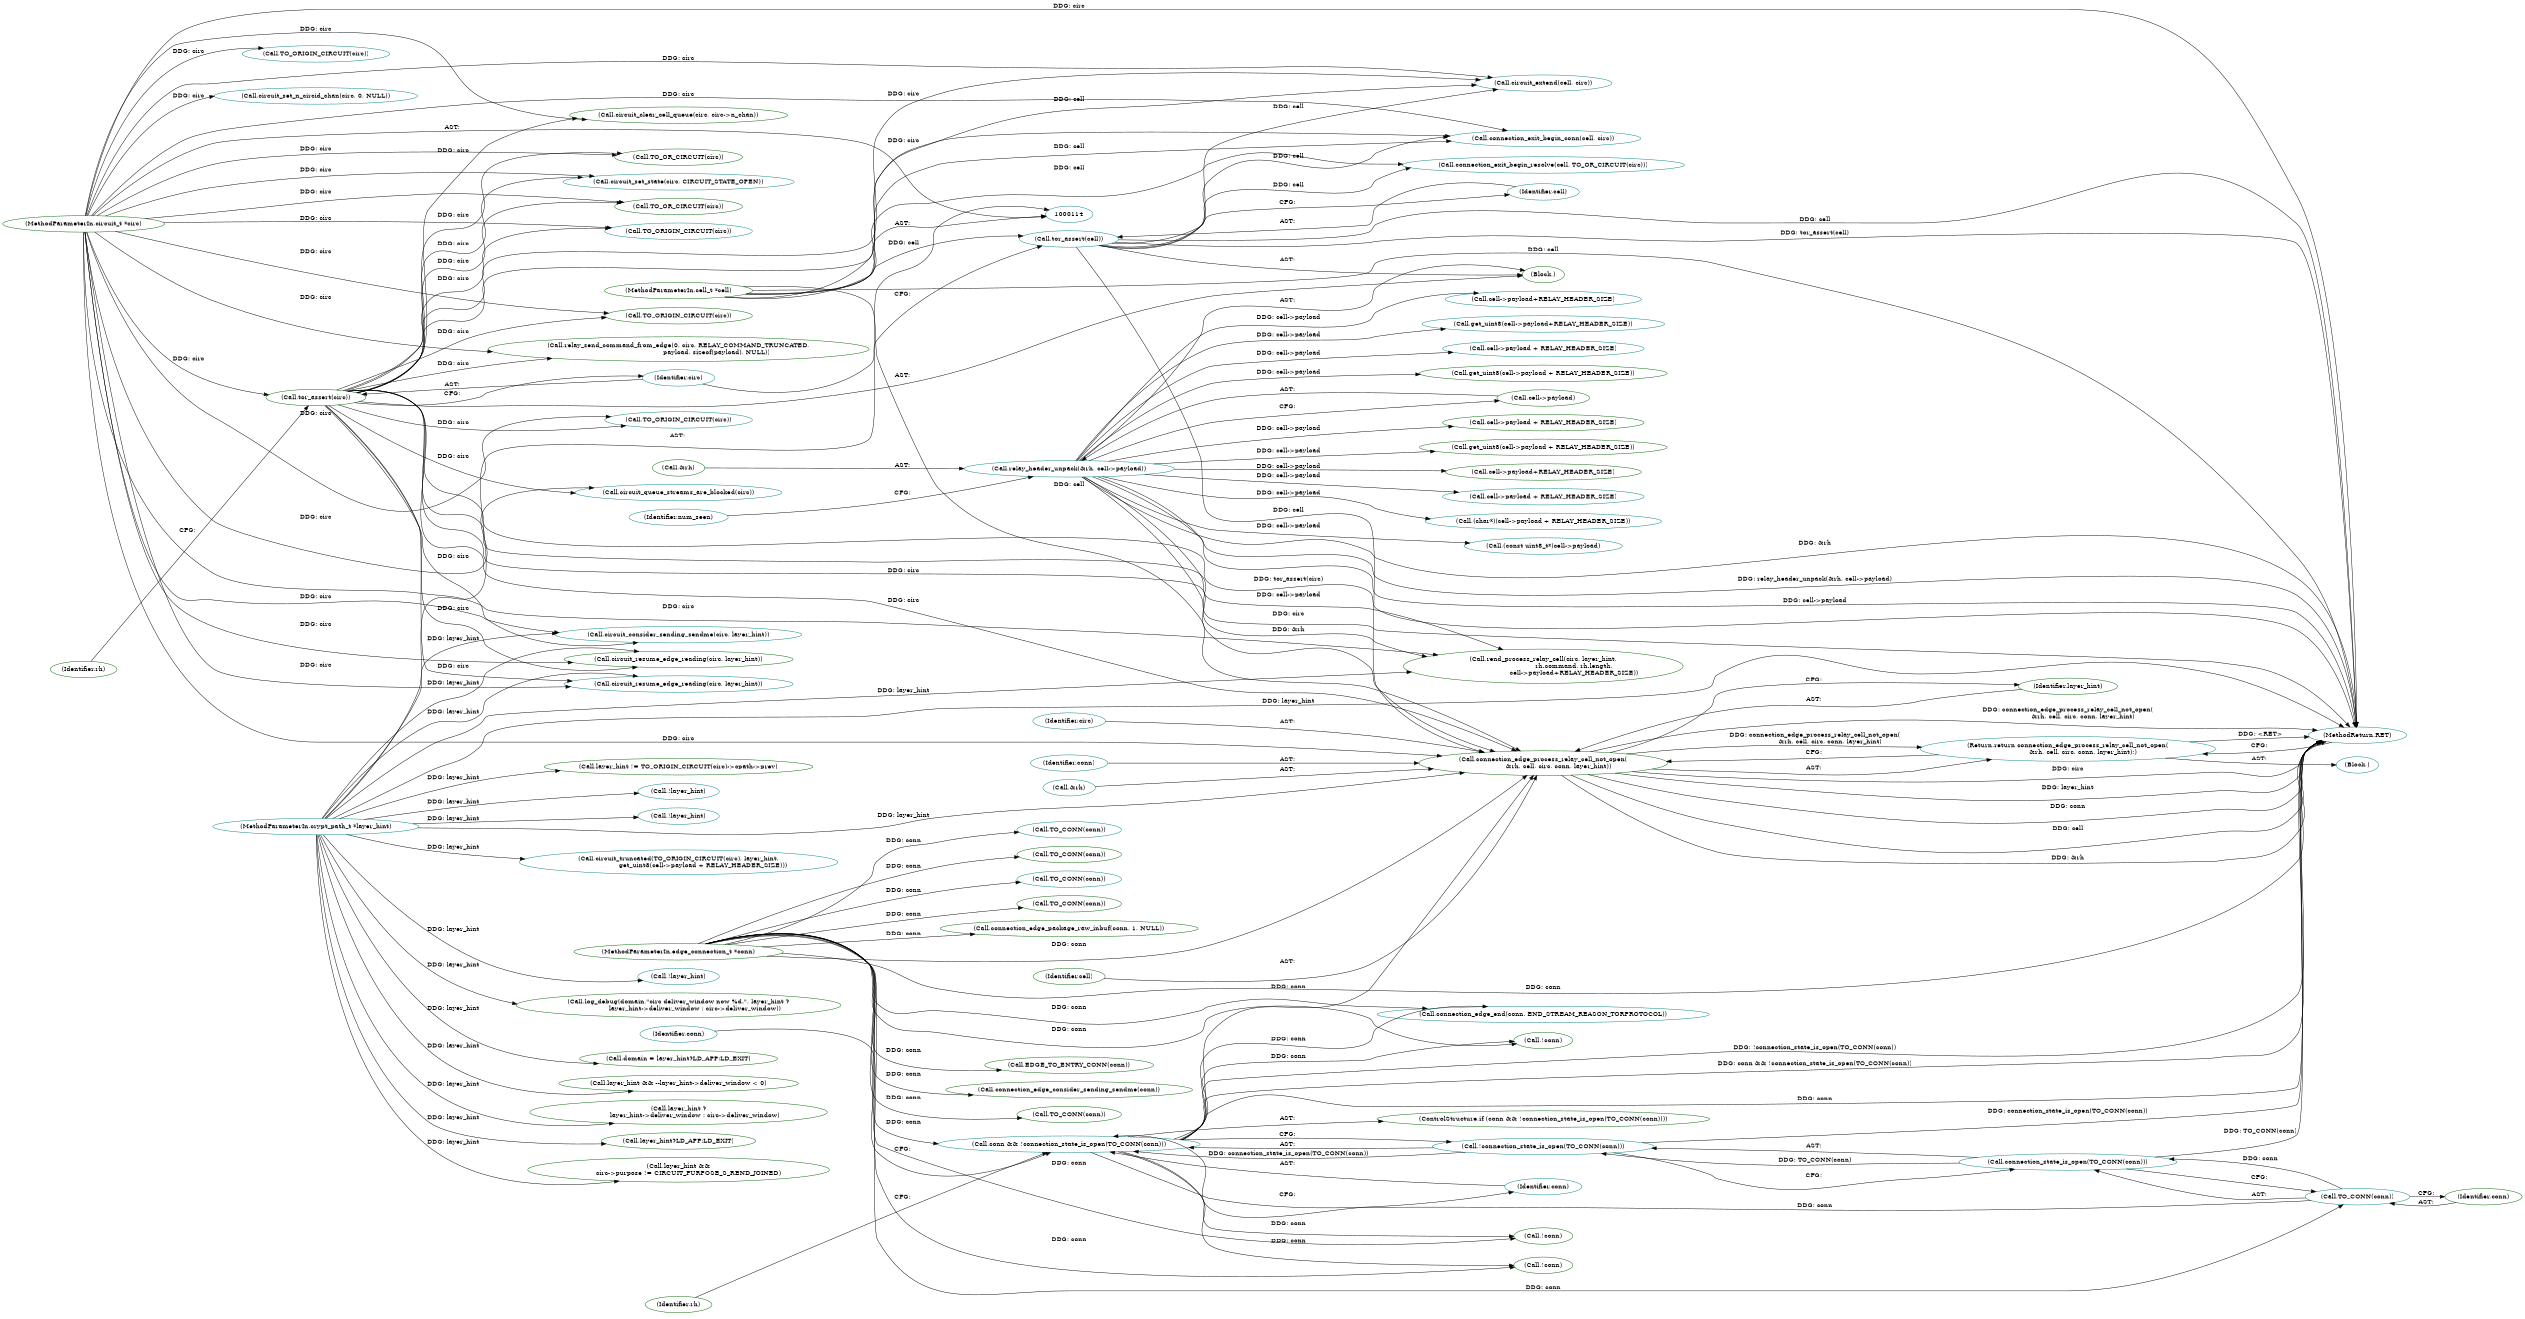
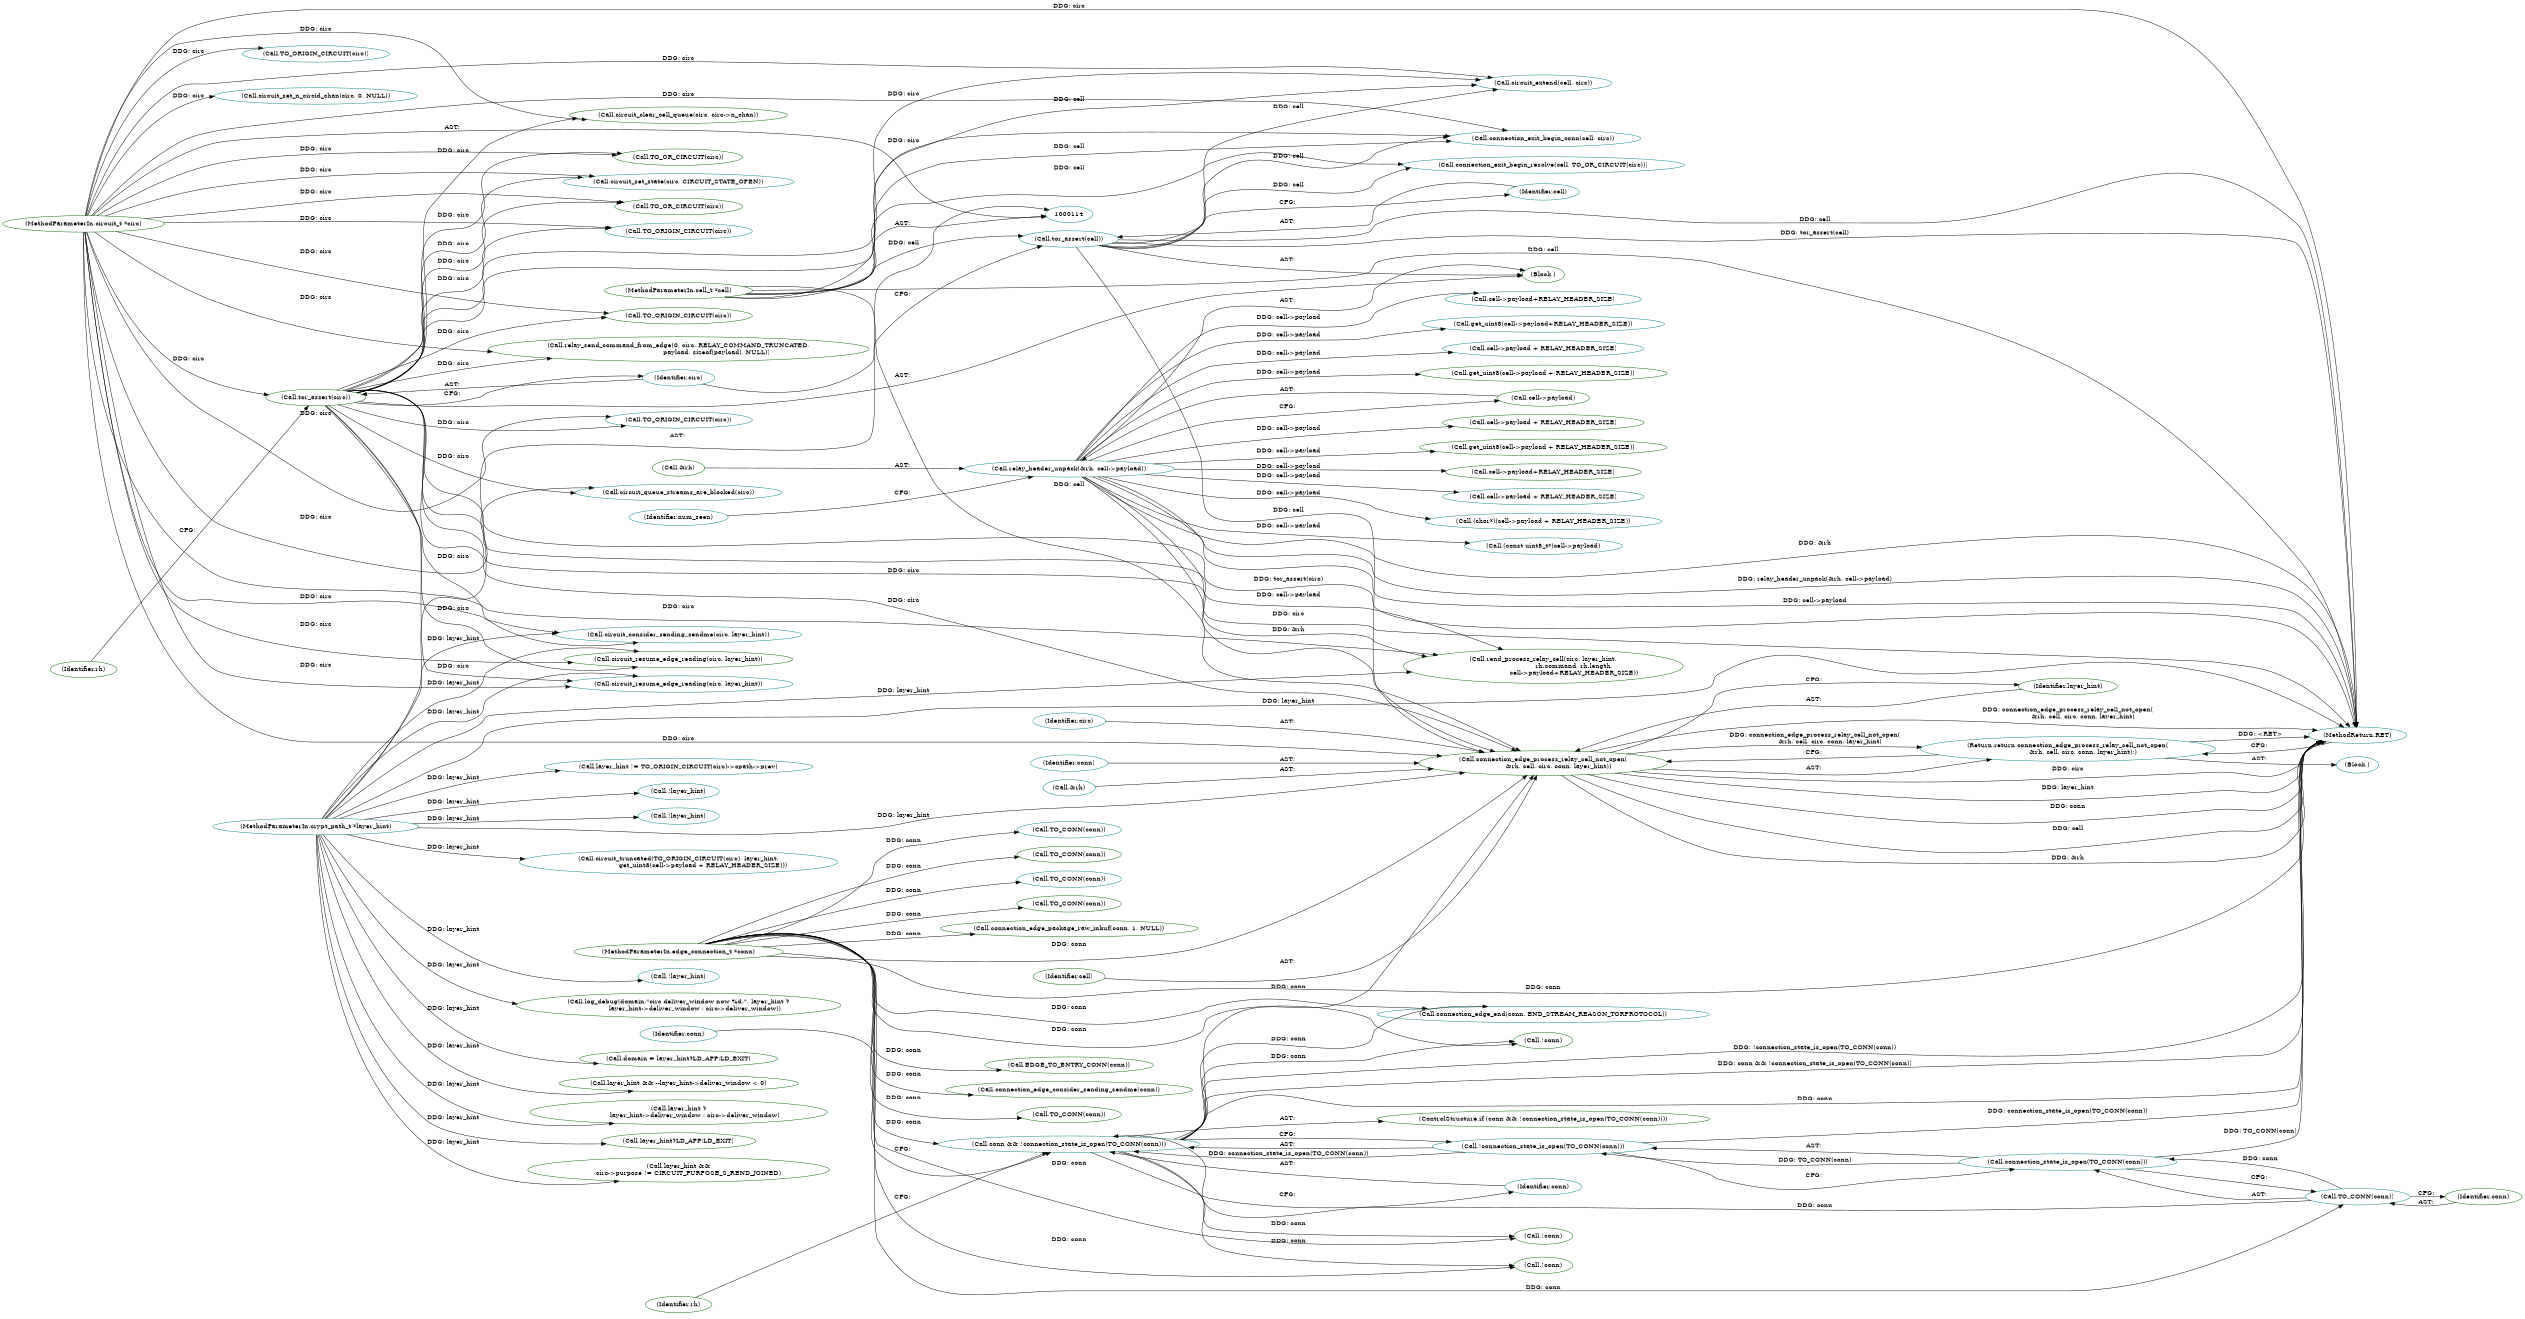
node "(Call,layer_hint != TO_ORIGIN_CIRCUIT(circ)->cpath->prev)": color darkgreen -> teal
